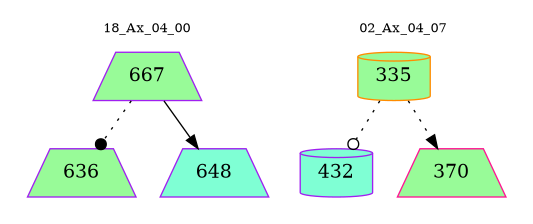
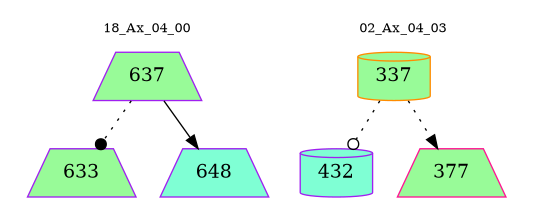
cluster "02_Ax_04_07": label "02_Ax_04_07" -> "02_Ax_04_03"
node "667": label "667" -> "637"
node "335": label "335" -> "337"
node "636": label "636" -> "633"
node "370": label "370" -> "377"
